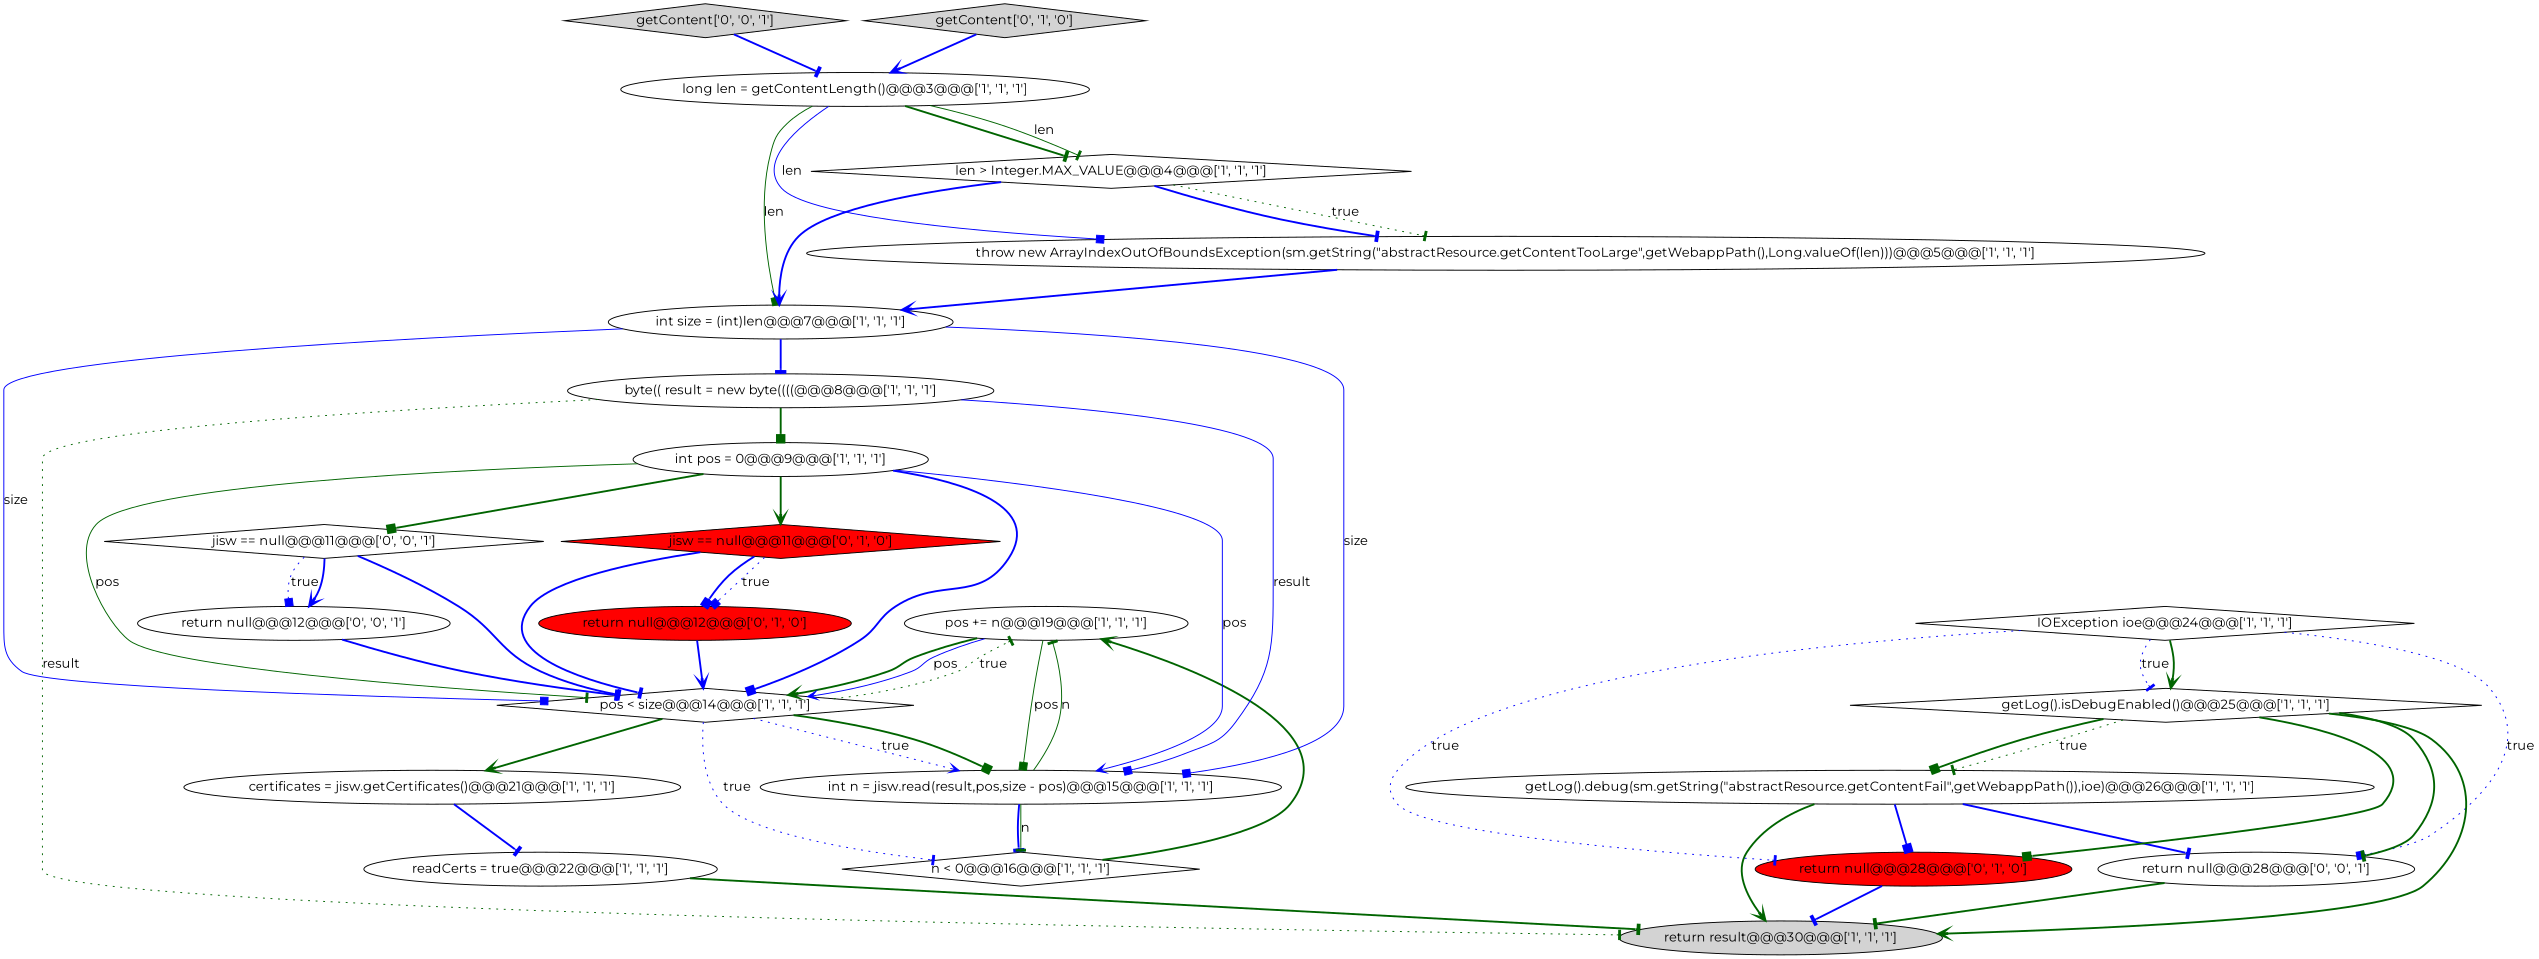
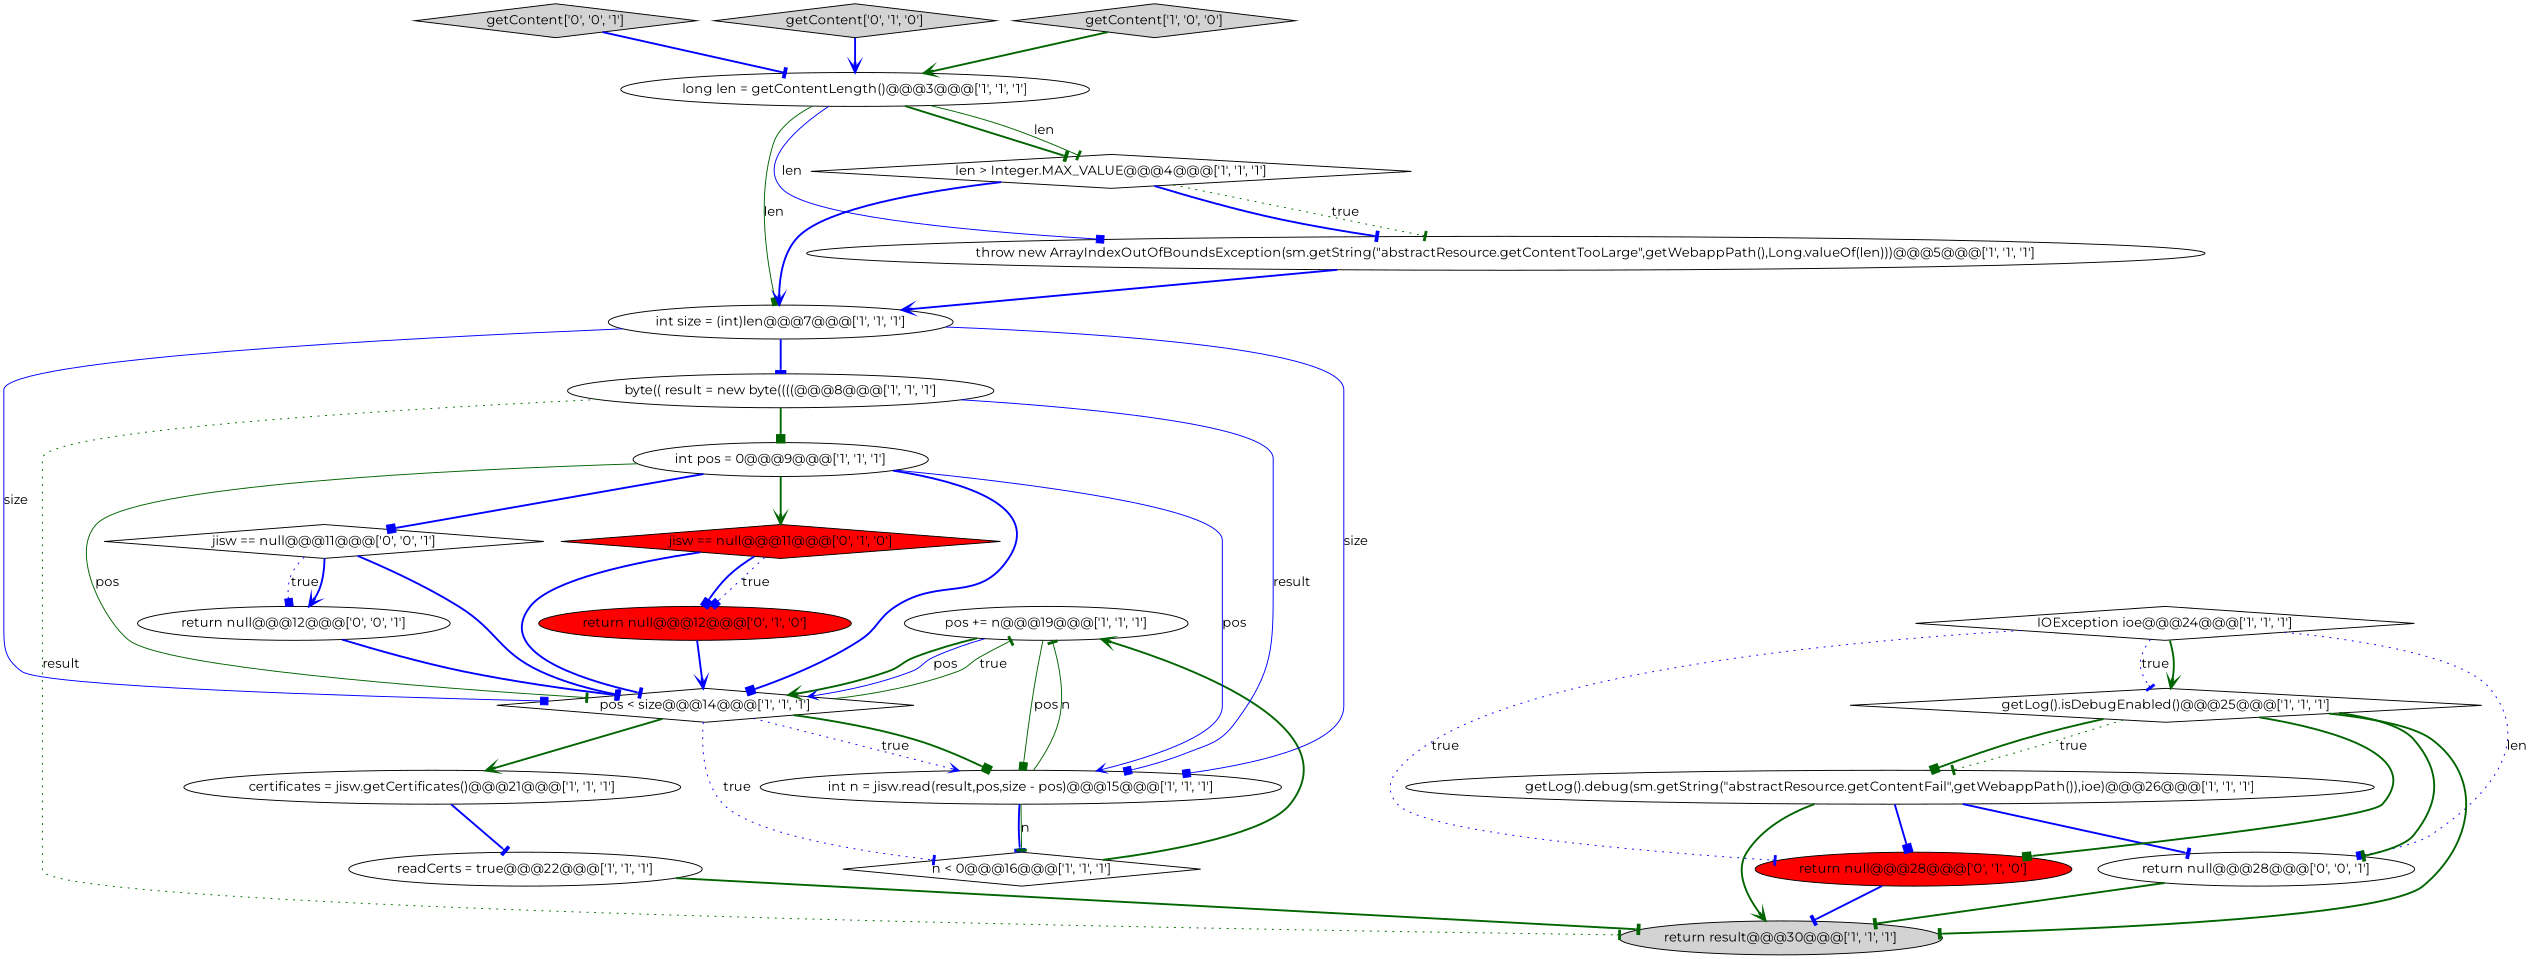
node "getContent['1', '0', '0']": added
edge "int pos = 0@@@9@@@['1', '1', '1']" -> "jisw == null@@@11@@@['0', '0', '1']": color darkgreen -> blue
edge "pos < size@@@14@@@['1', '1', '1']" -> "pos += n@@@19@@@['1', '1', '1']": style dotted -> solid
edge "IOException ioe@@@24@@@['1', '1', '1']" -> "return null@@@28@@@['0', '0', '1']": label "true" -> "len"
edge "getLog().isDebugEnabled()@@@25@@@['1', '1', '1']" -> "return result@@@30@@@['1', '1', '1']": arrowhead vee -> tee
